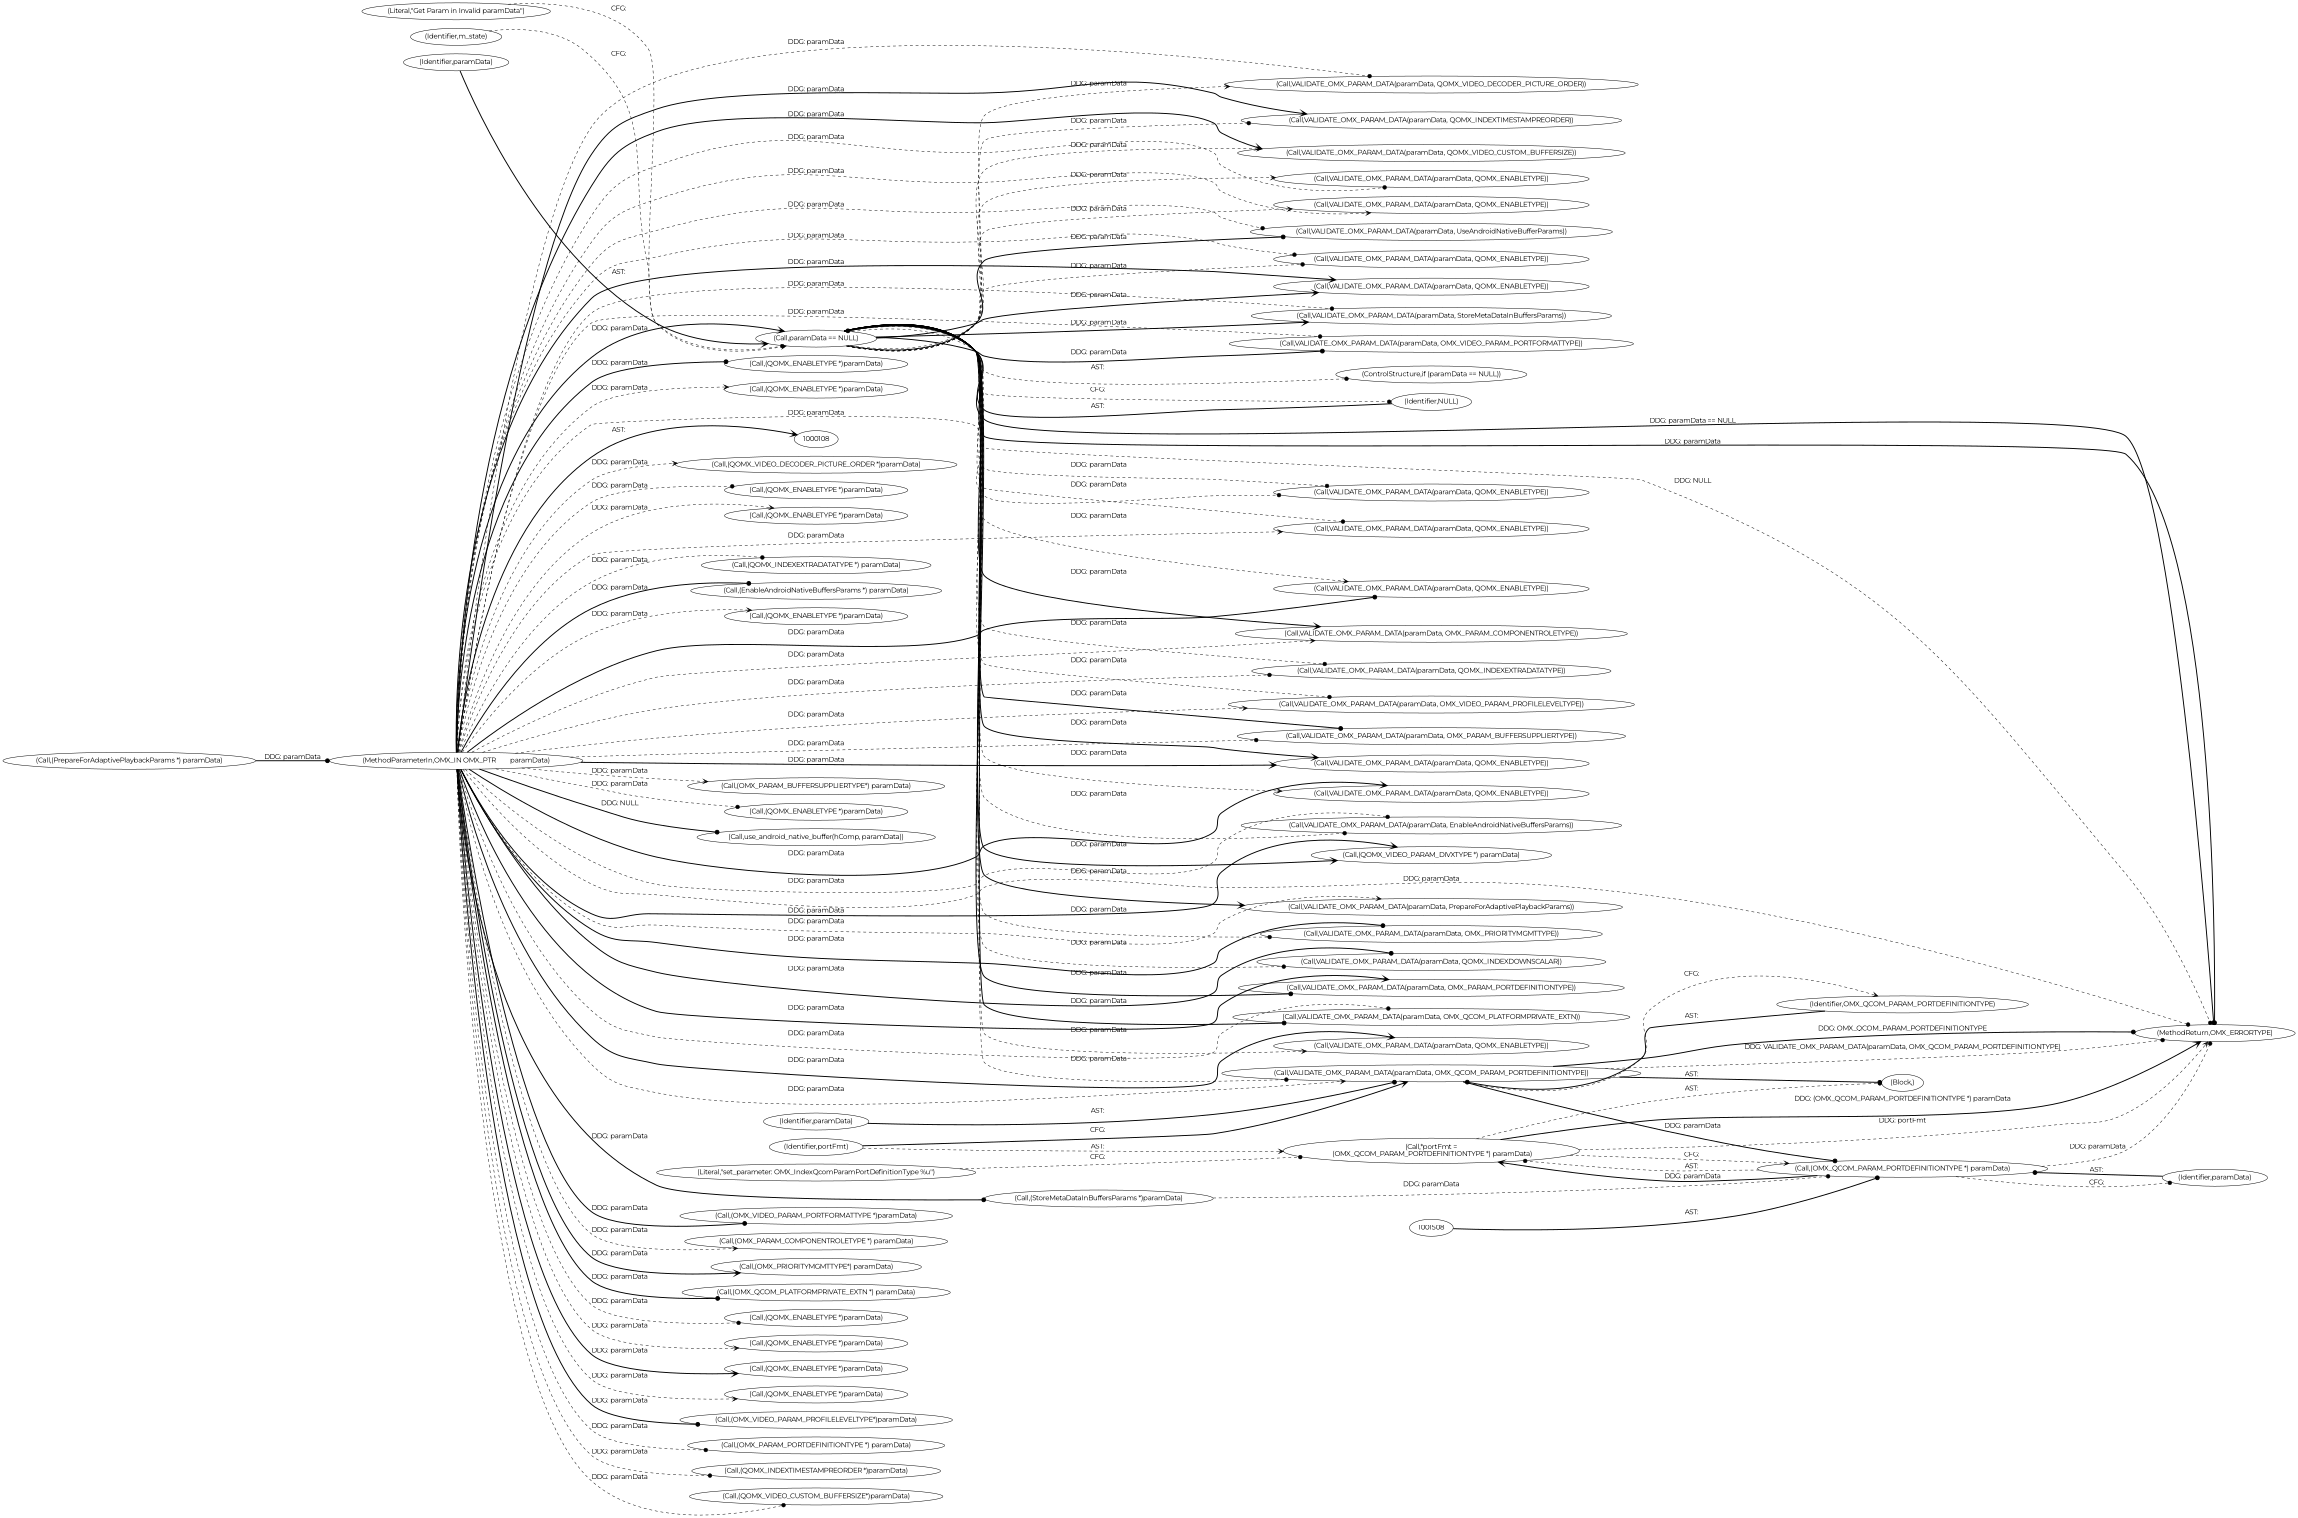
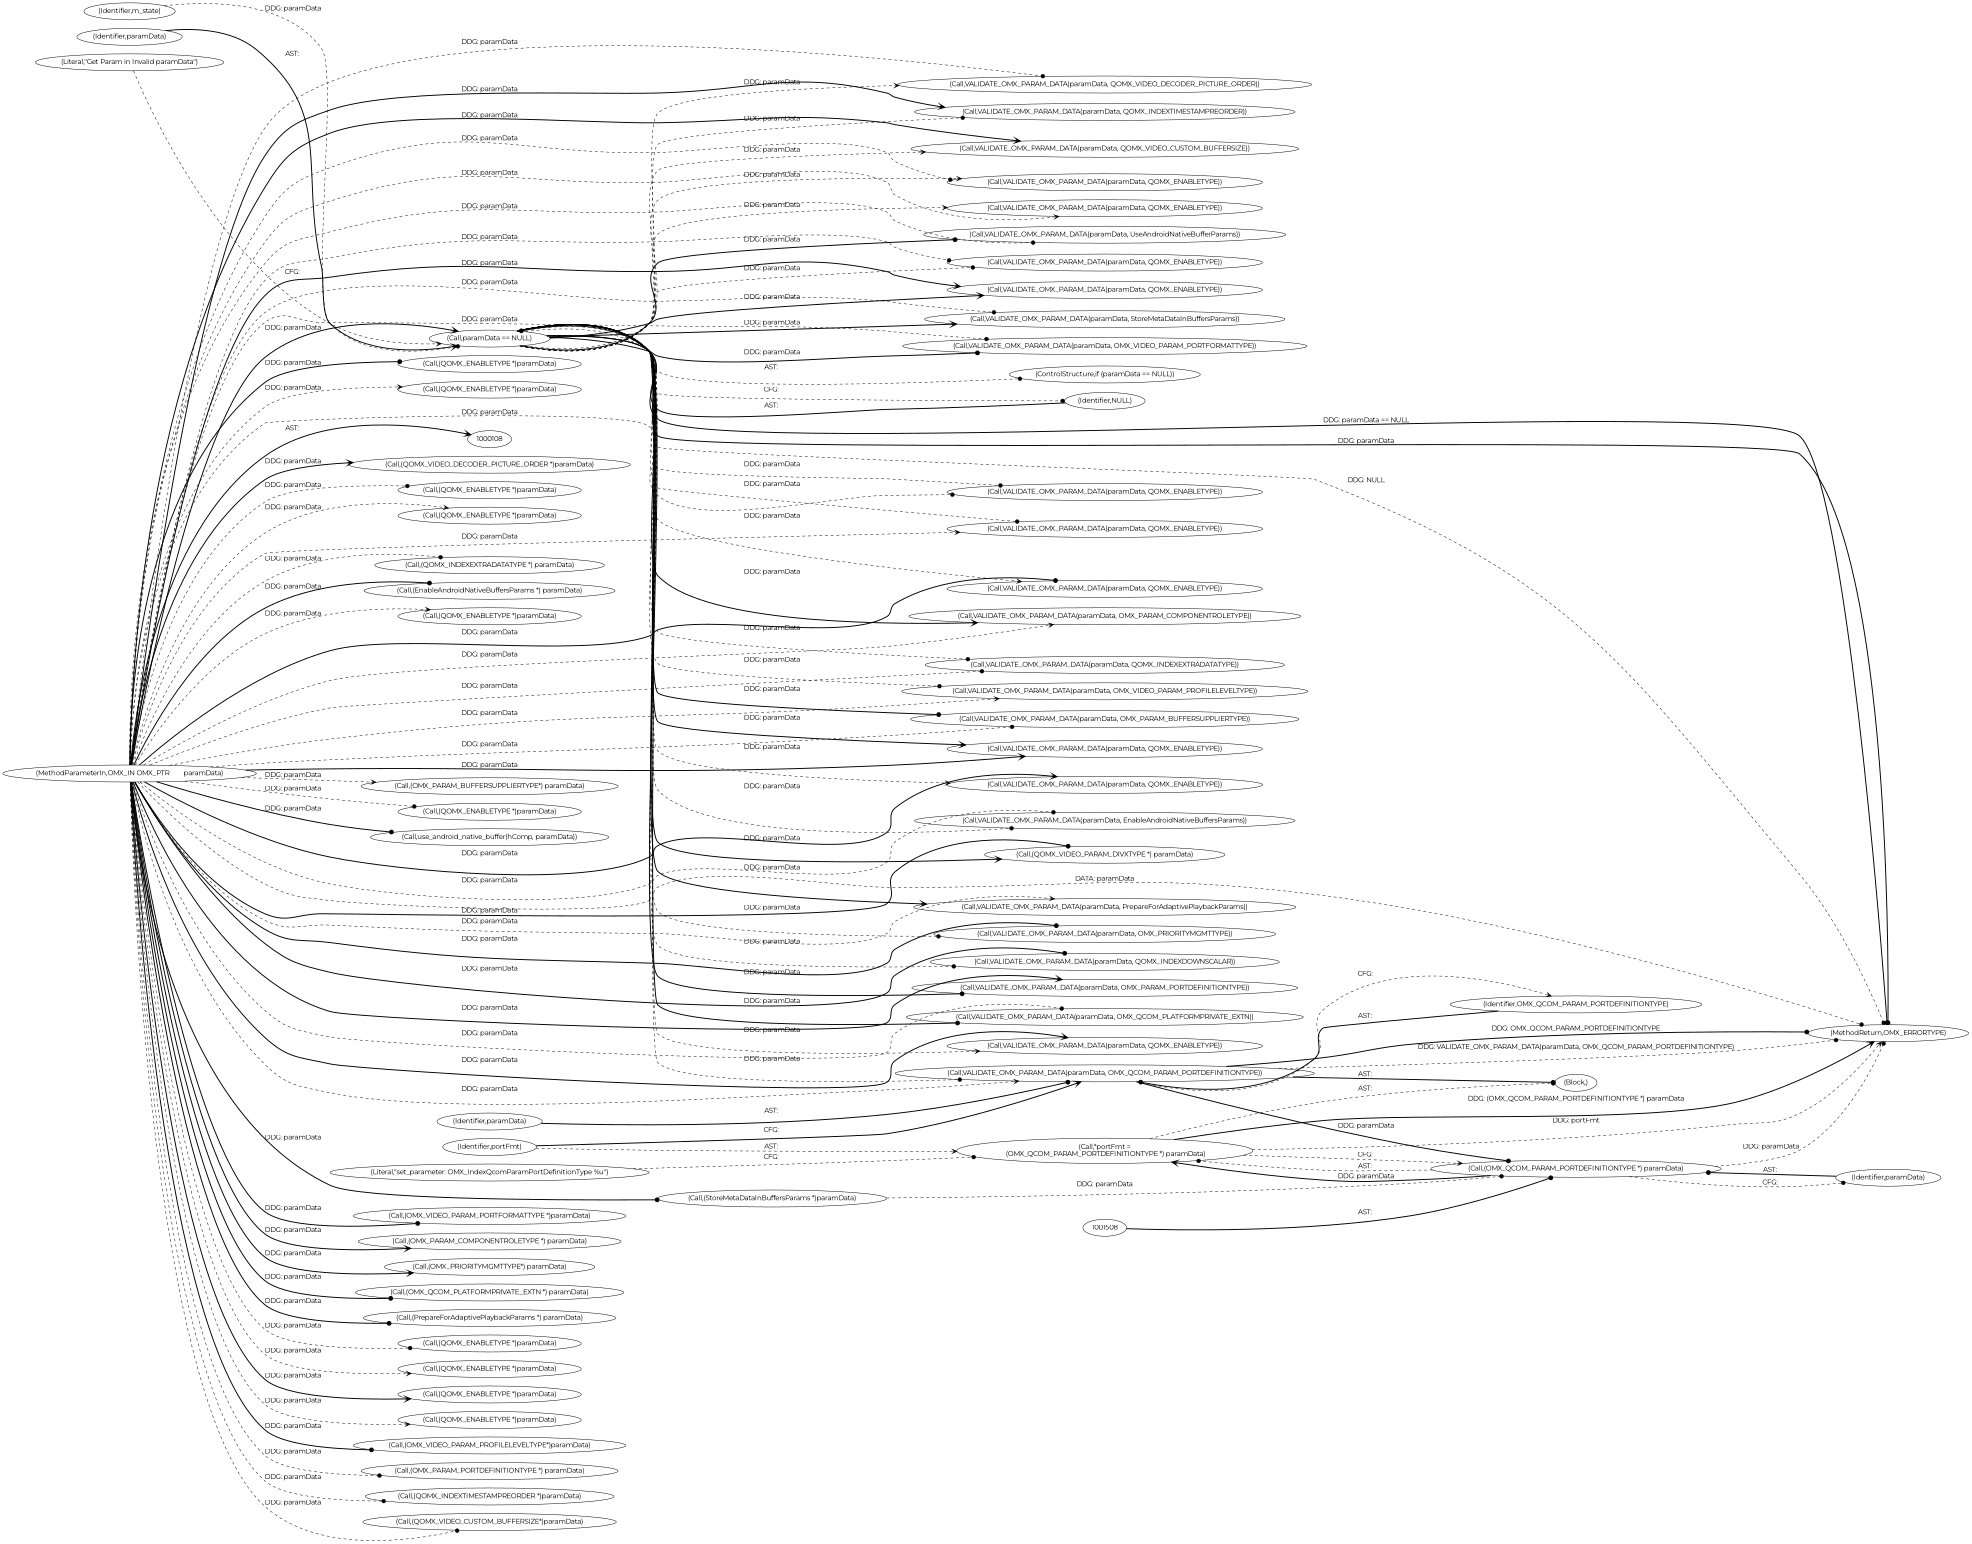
edge "(Identifier,m_state)" -> "(Call,paramData == NULL)": label "CFG: " -> "DDG: paramData"
edge "(MethodParameterIn,OMX_IN OMX_PTR        paramData)" -> "(Call,(QOMX_VIDEO_DECODER_PICTURE_ORDER *)paramData)": style dashed -> bold
edge "(Call,(PrepareForAdaptivePlaybackParams *) paramData)" -> "(MethodParameterIn,OMX_IN OMX_PTR        paramData)": reversed
edge "(MethodParameterIn,OMX_IN OMX_PTR        paramData)" -> "(Call,use_android_native_buffer(hComp, paramData))": label "DDG: NULL" -> "DDG: paramData"
edge "(MethodParameterIn,OMX_IN OMX_PTR        paramData)" -> "(MethodReturn,OMX_ERRORTYPE)": label "DDG: paramData" -> "DATA: paramData"
edge "(MethodParameterIn,OMX_IN OMX_PTR        paramData)" -> "(Call,(QOMX_VIDEO_PARAM_DIVXTYPE *) paramData)": arrowhead vee -> dot
edge "(MethodParameterIn,OMX_IN OMX_PTR        paramData)" -> "(Call,(OMX_PARAM_COMPONENTROLETYPE *) paramData)": style dashed -> bold
